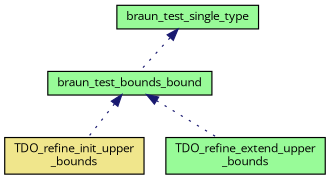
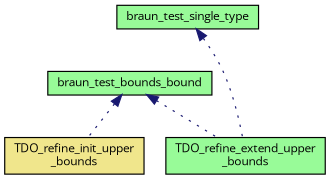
edge "braun_test_bounds_bound" -> "braun_test_single_type": now "TDO_refine_extend_upper _bounds" -> "braun_test_single_type"
